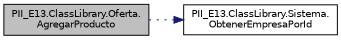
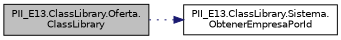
node "PII_E13.ClassLibrary.Oferta. AgregarProducto": label "PII_E13.ClassLibrary.Oferta. AgregarProducto" -> "PII_E13.ClassLibrary.Oferta. ClassLibrary"
